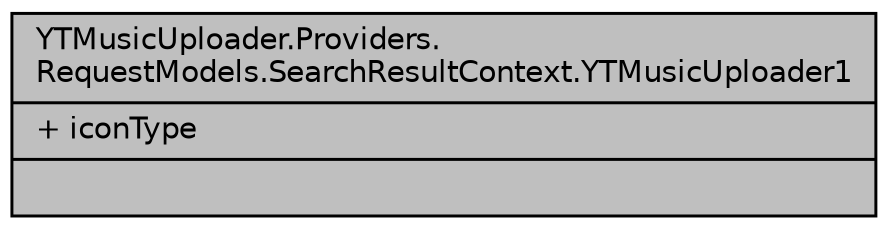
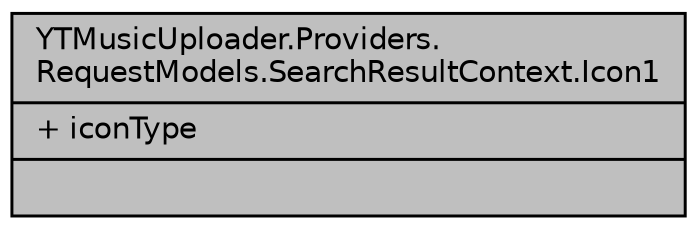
node "YTMusicUploader.Providers.": text "RequestModels.SearchResultContext.YTMusicUploader1" -> "RequestModels.SearchResultContext.Icon1"
